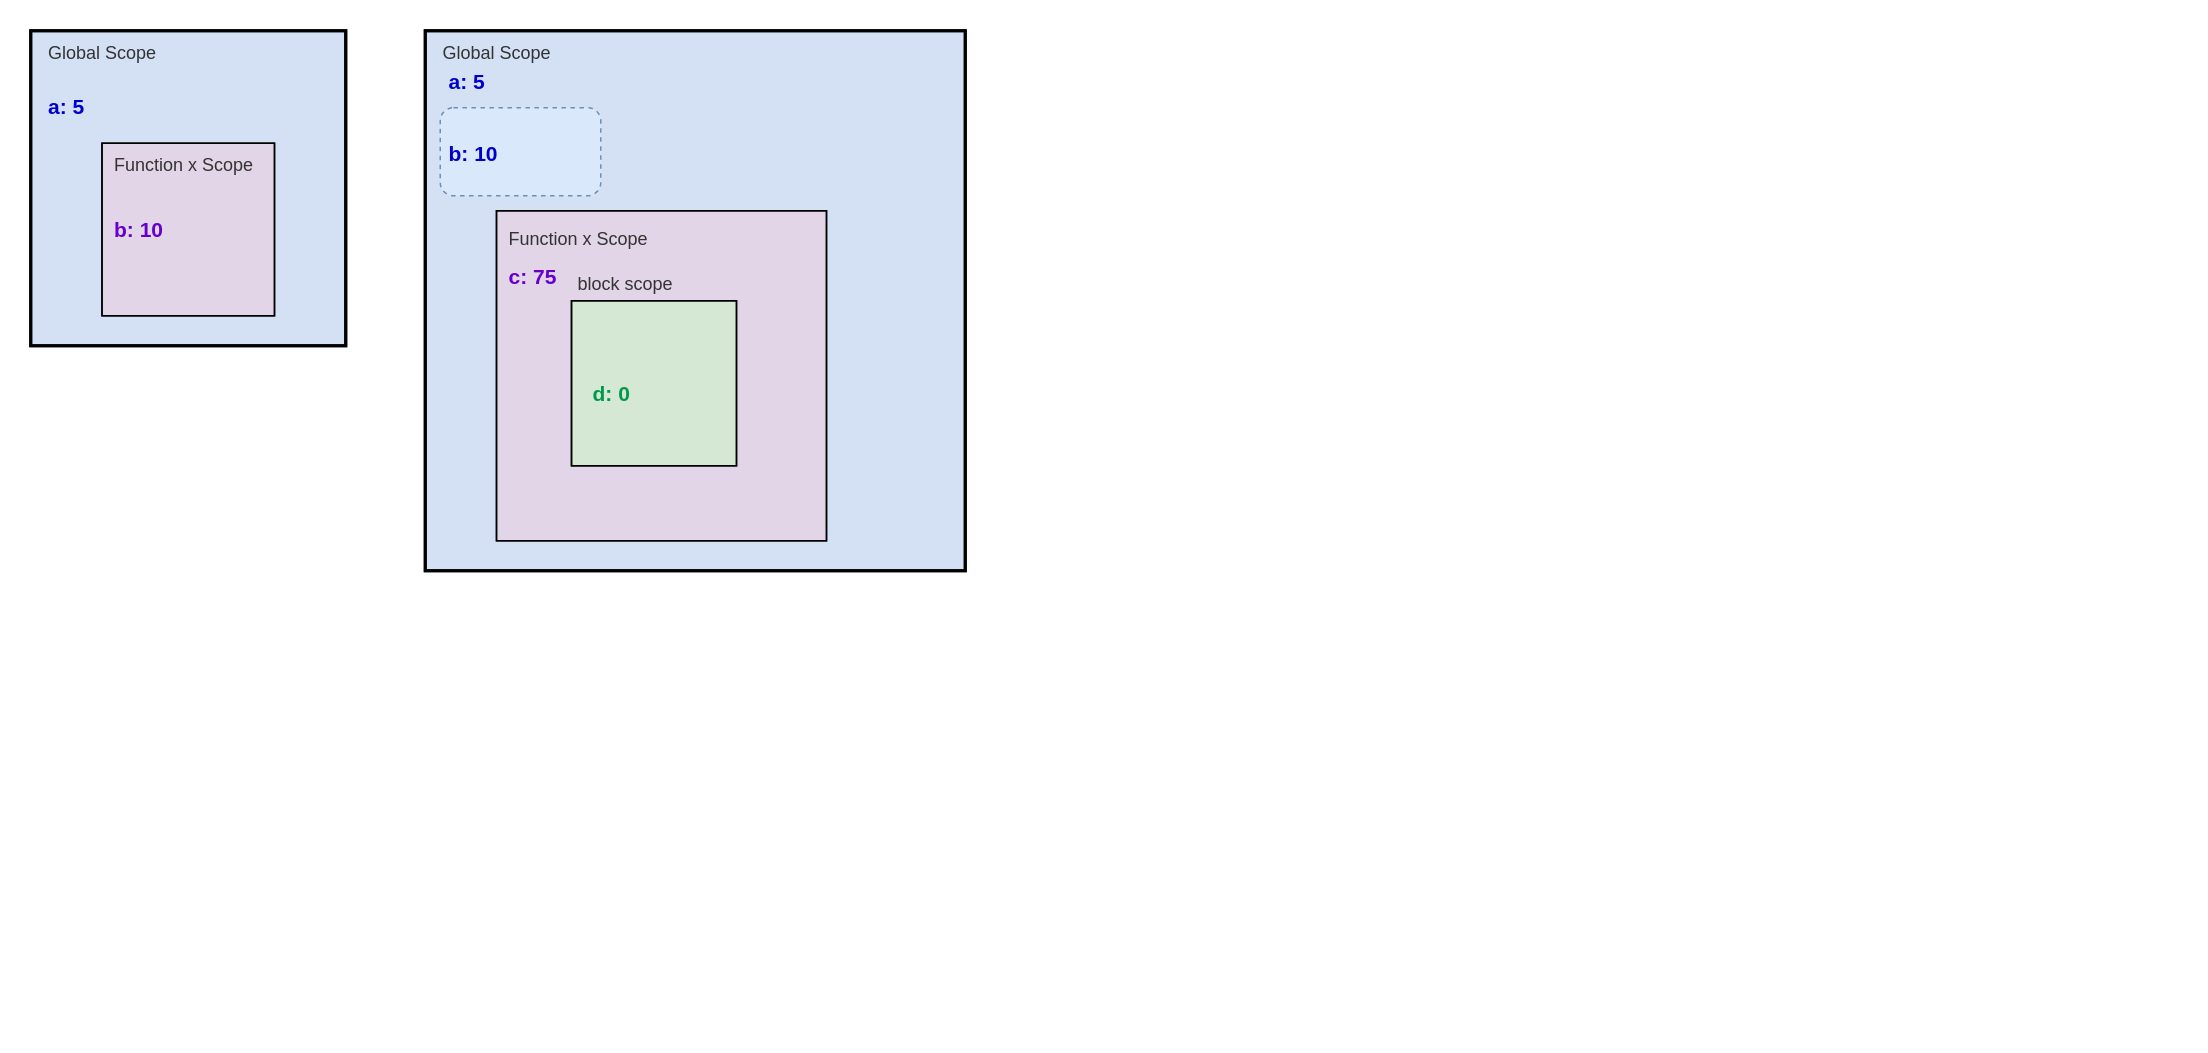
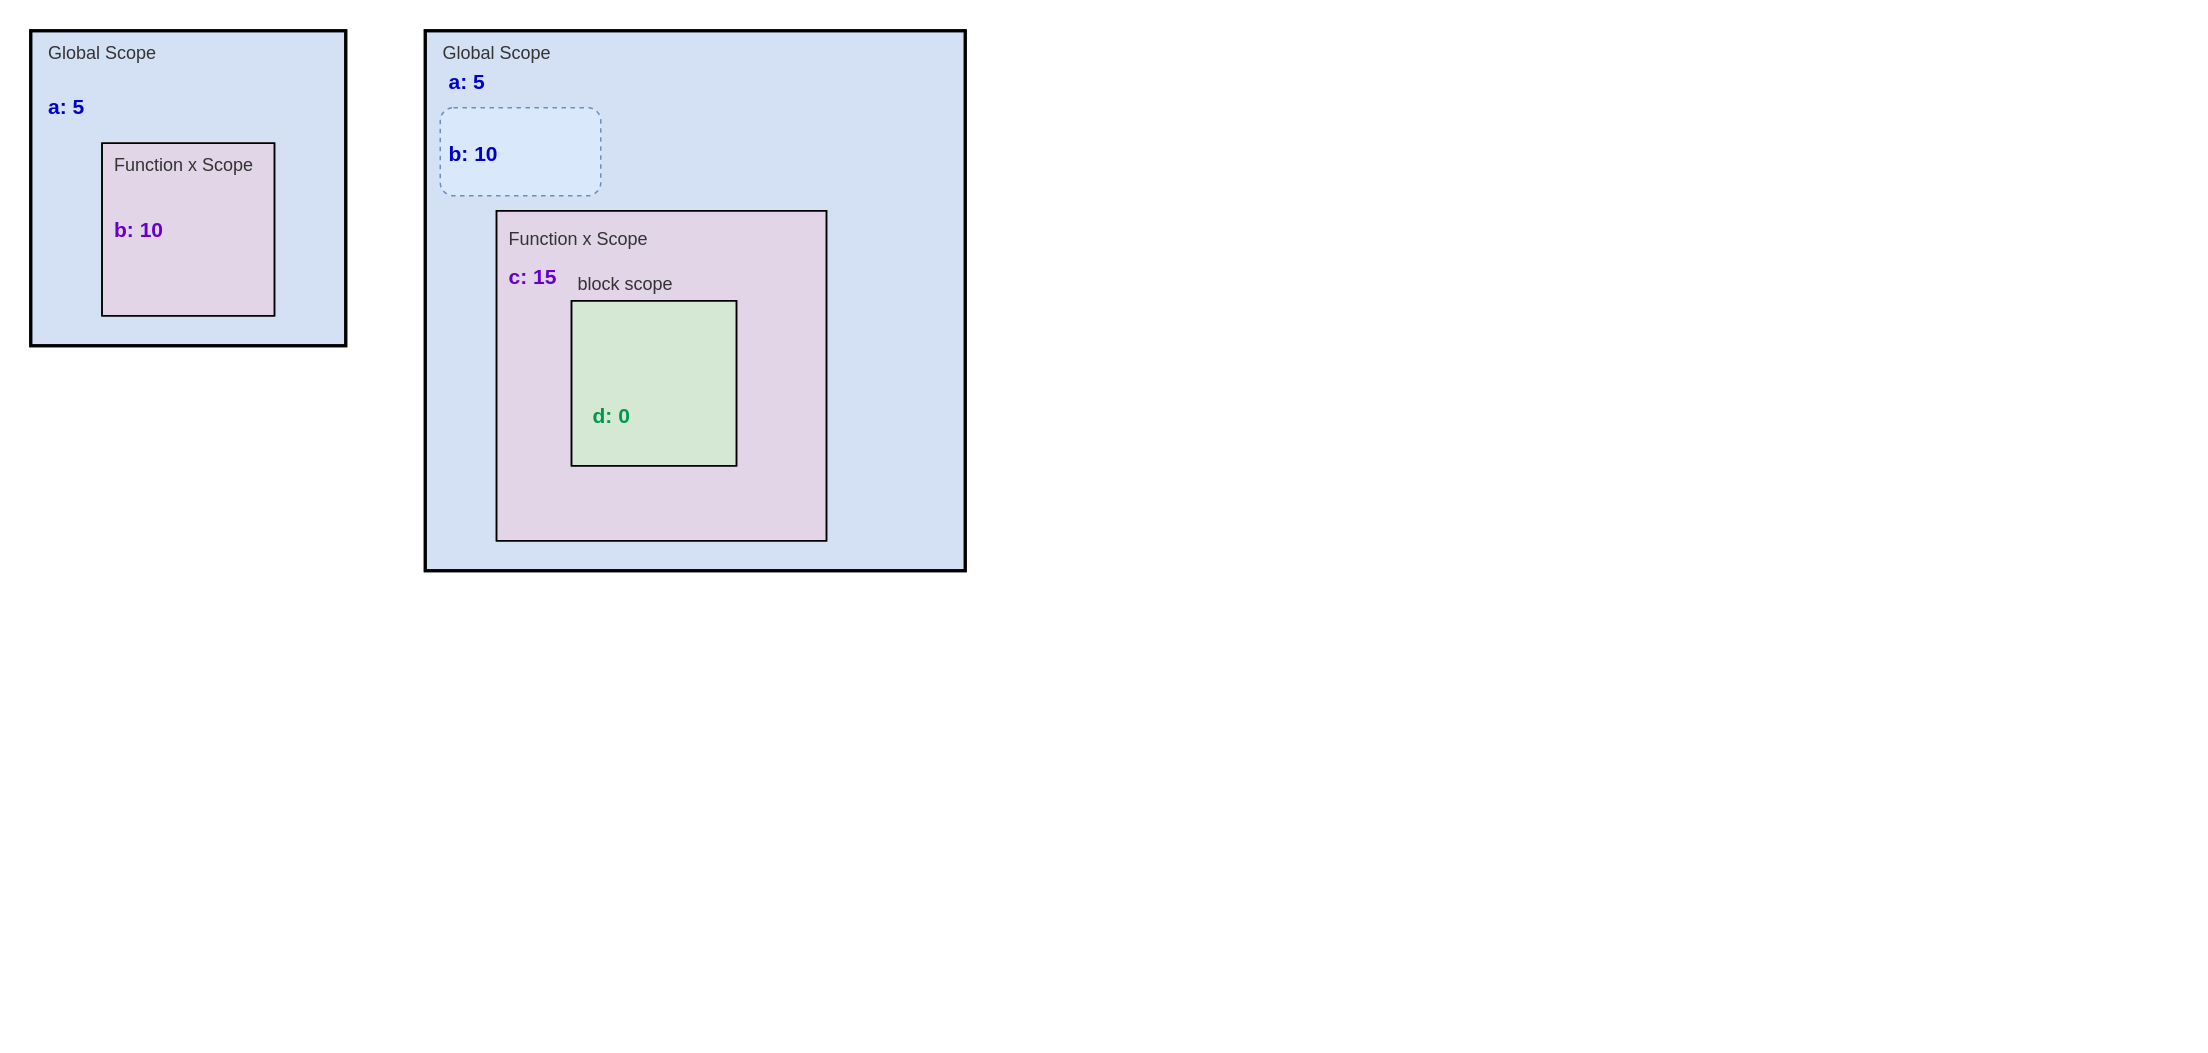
node "c: 75": label "c: 75" -> "c: 15"
node "d: 0": moved (647, 394) -> (647, 416)
